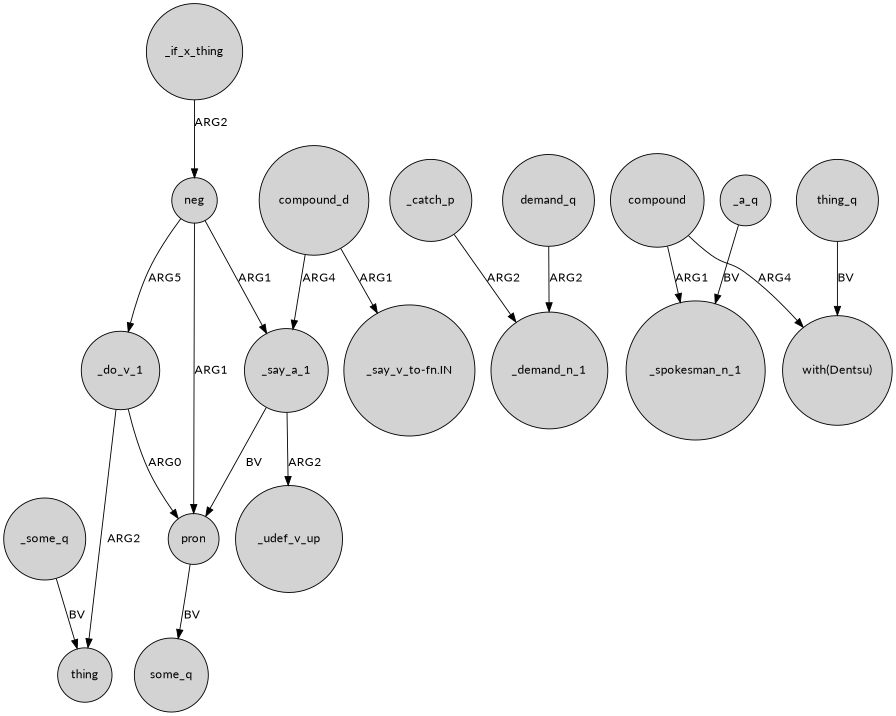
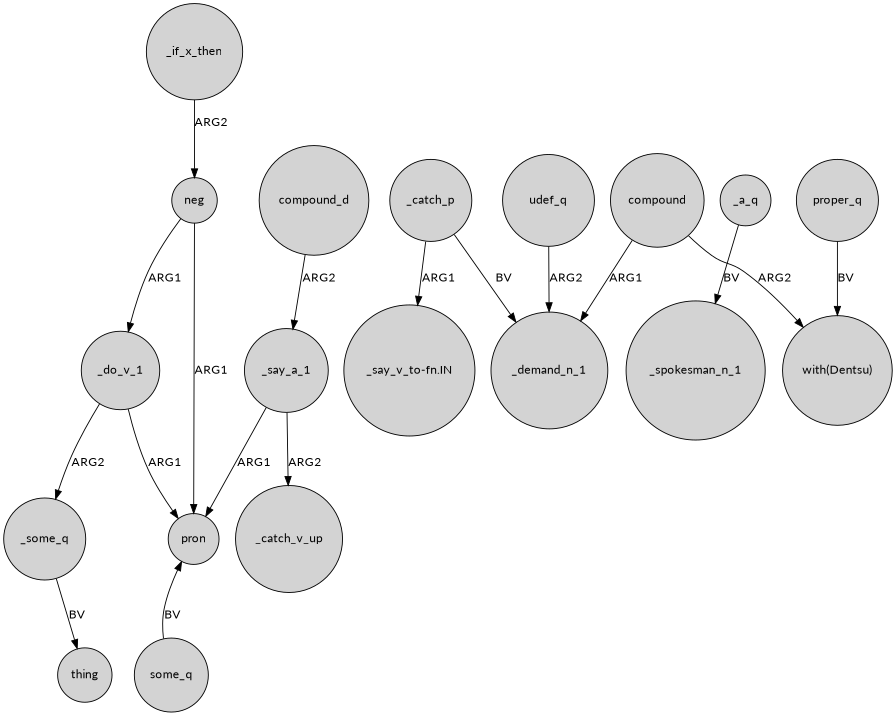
node "_if_x_thing": label "_if_x_thing" -> "_if_x_then"
node "demand_q": label "demand_q" -> "udef_q"
node "thing_q": label "thing_q" -> "proper_q"
edge "compound" -> "_spokesman_n_1": now "compound" -> "_demand_n_1"
edge "neg" -> "_say_a_1": removed, label "ARG1"
edge "compound_d" -> "_say_v_to-fn.IN": now "_catch_p" -> "_say_v_to-fn.IN"
edge "neg" -> "_do_v_1": label "ARG5" -> "ARG1"
edge "compound_d" -> "_say_a_1": label "ARG4" -> "ARG2"
edge "_catch_p" -> "_demand_n_1": label "ARG2" -> "BV"
edge "compound" -> "with(Dentsu)": label "ARG4" -> "ARG2"
edge "_do_v_1" -> "pron": label "ARG0" -> "ARG1"
edge "_say_a_1" -> "pron": label "BV" -> "ARG1"
edge "_do_v_1" -> "thing": now "_do_v_1" -> "_some_q"
node "_udef_v_up": label "_udef_v_up" -> "_catch_v_up"
edge "pron" -> "some_q": reversed
